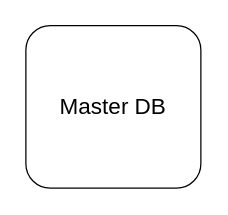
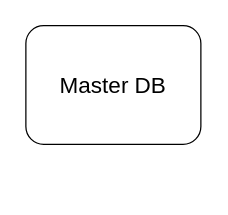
node "Master DB": size 175x163 -> 175x119
